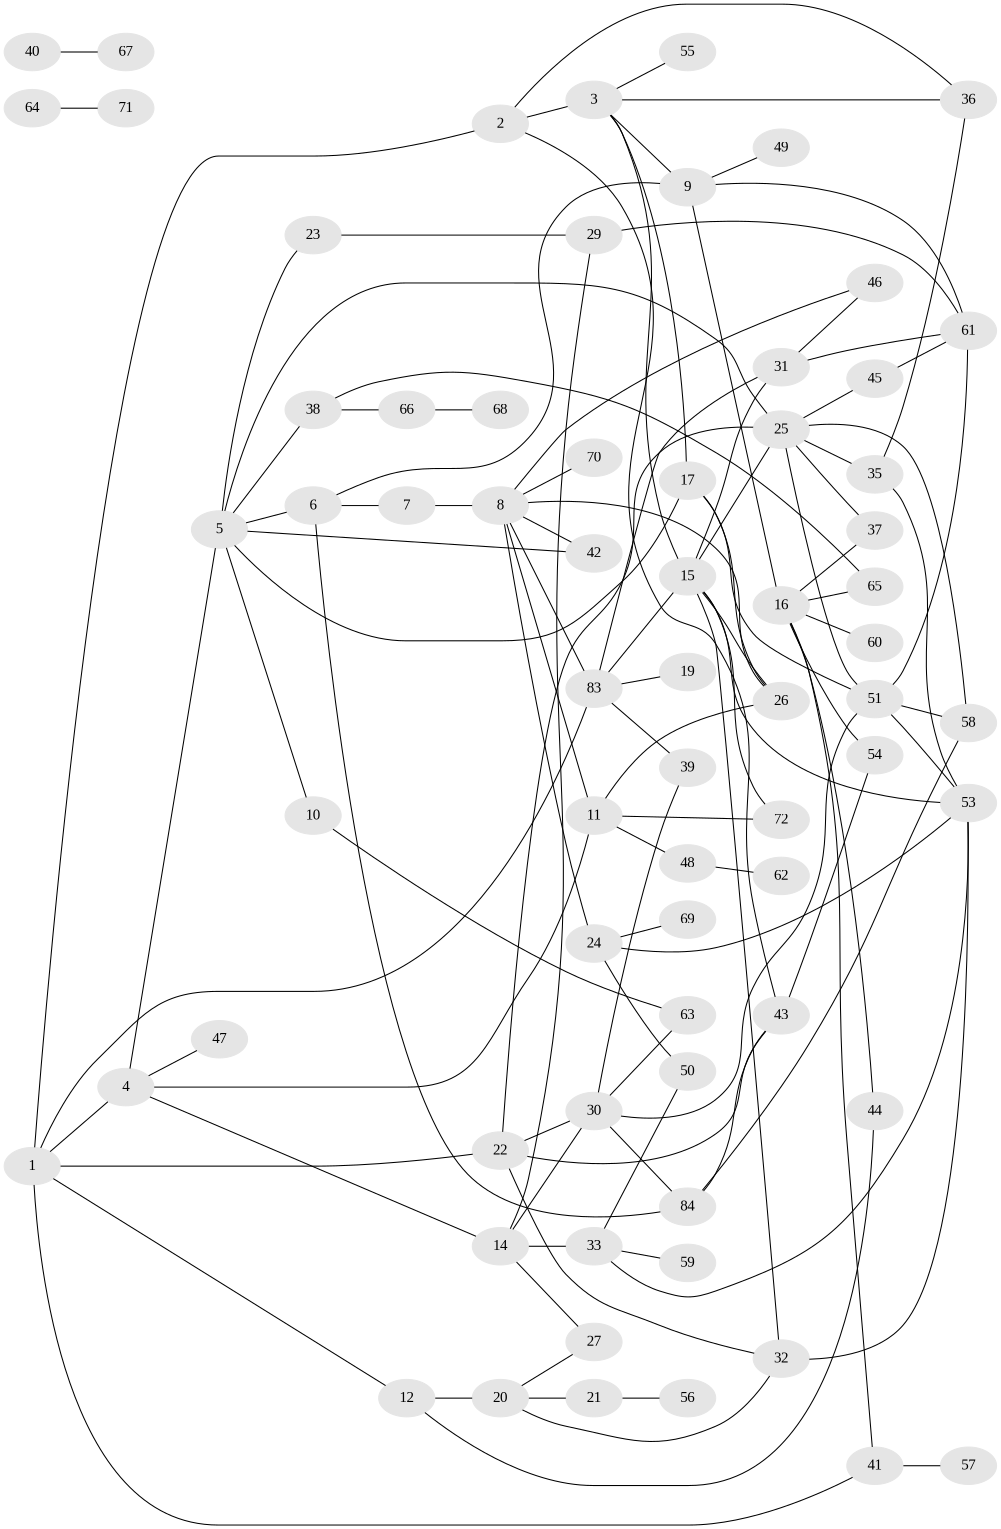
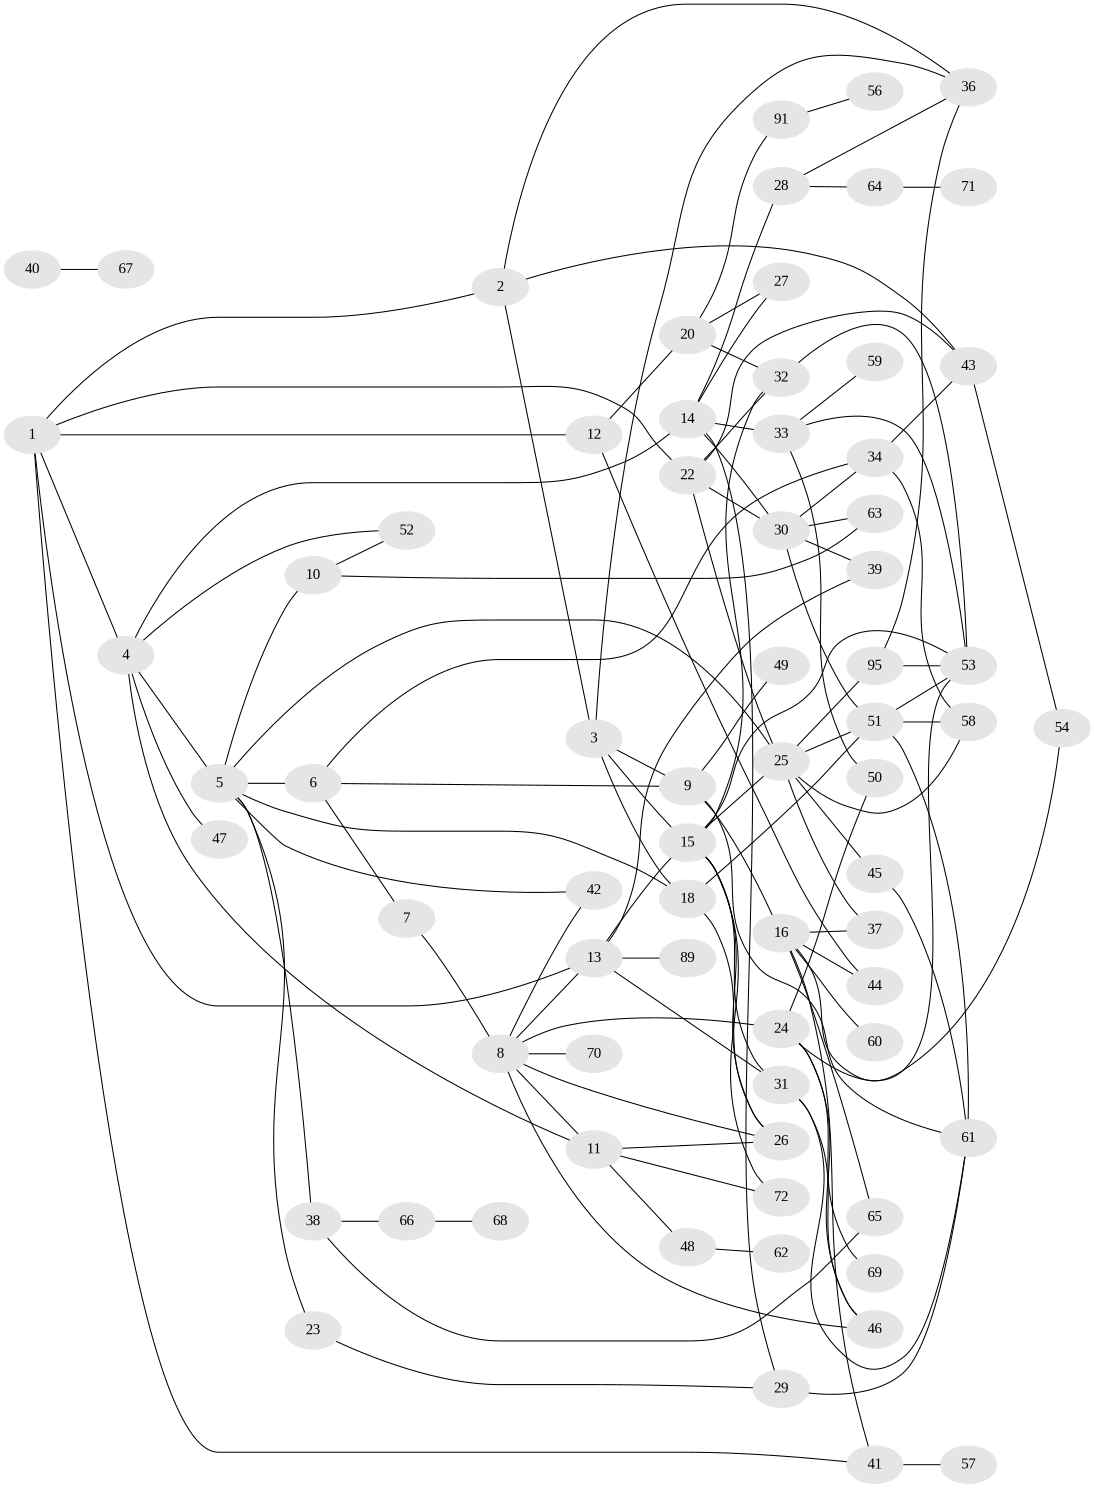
node "55": removed
node "28": added
node "35": label "35" -> "95"
node "17": label "17" -> "18"
node "52": added
node "19": label "19" -> "89"
node "83": label "83" -> "13"
edge "24" -- "46": added
node "84": label "84" -> "34"
node "21": label "21" -> "91"
